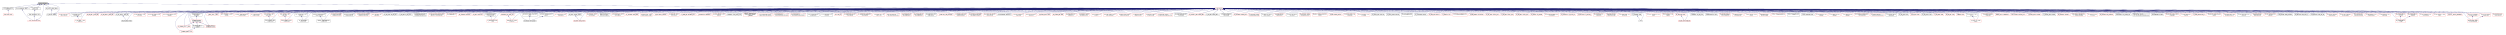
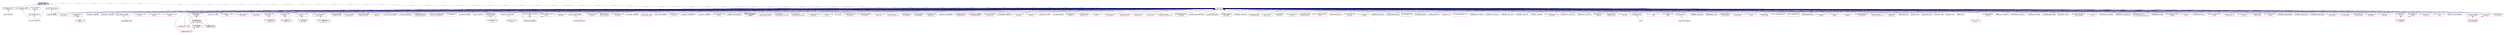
node "AP_IRLock_I2C::read _block": removed
